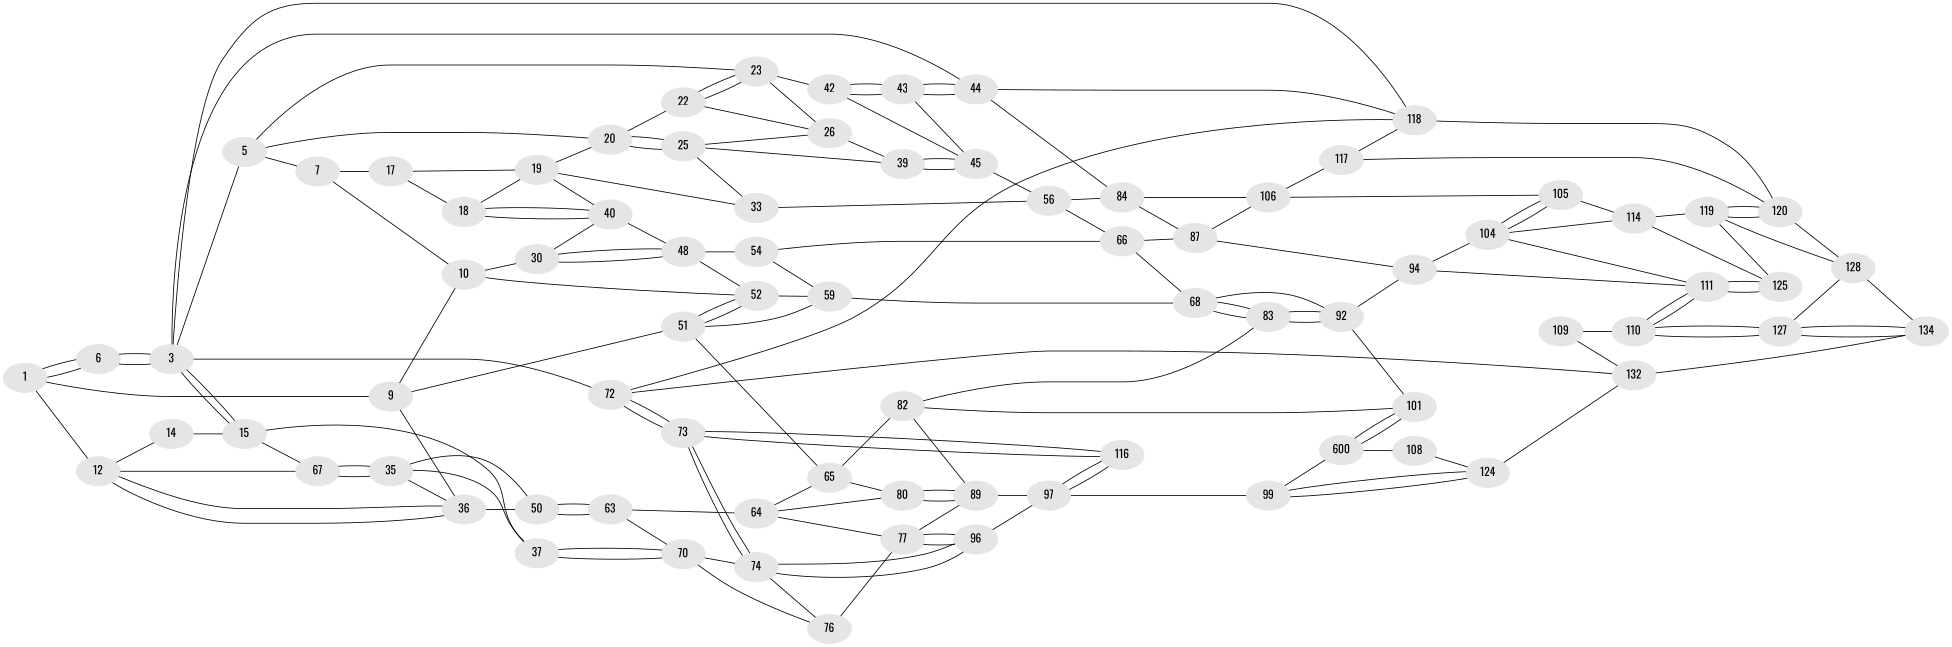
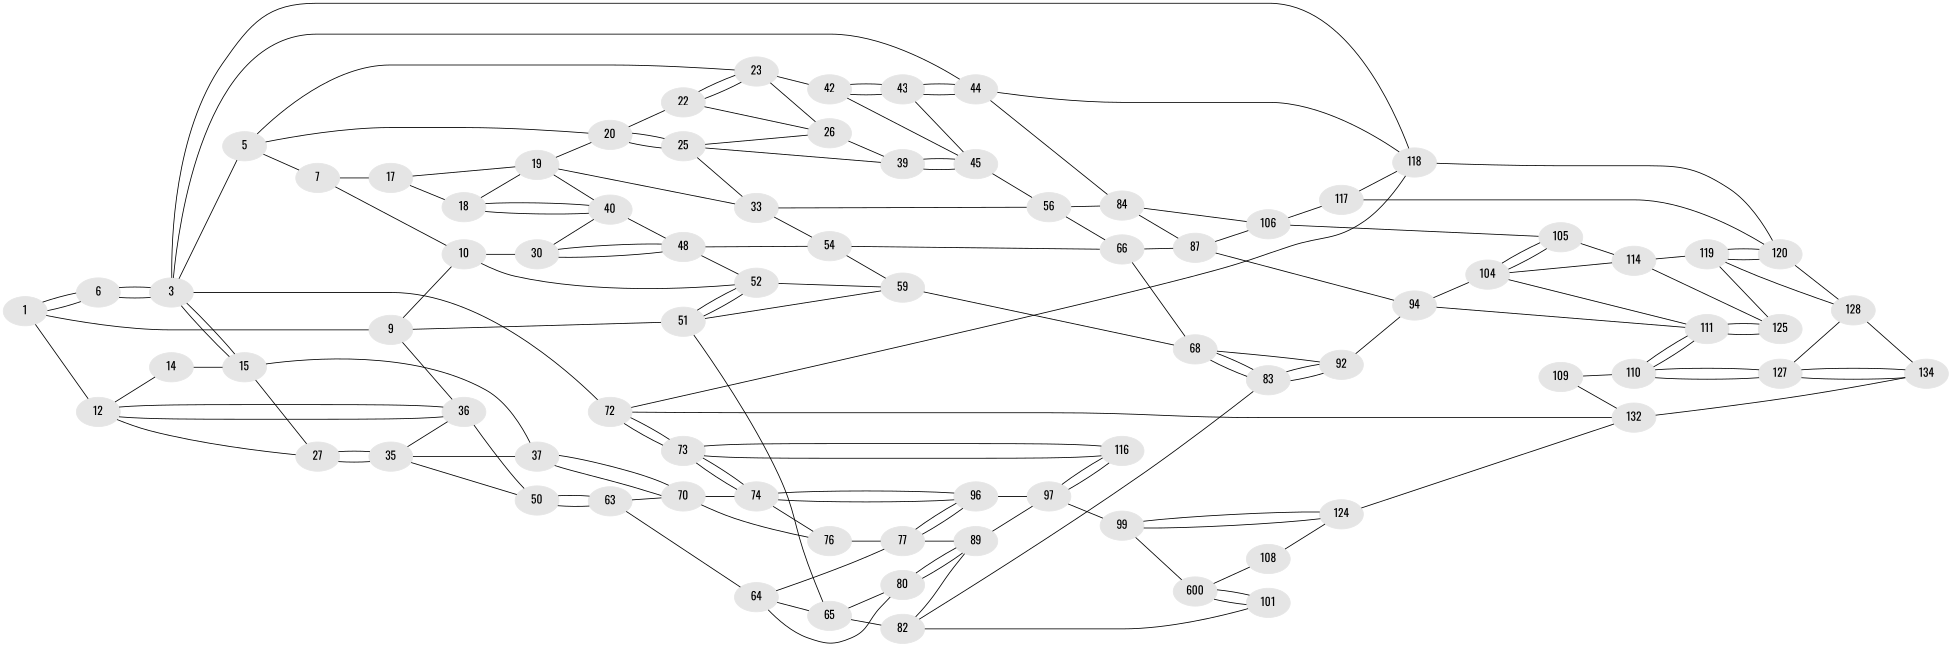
edge "33" -- "54": added
edge "92" -- "101": removed
node "67": label "67" -> "27"
